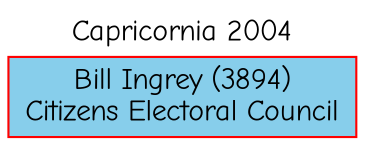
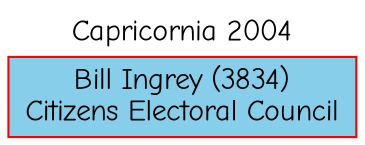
node "Bill Ingrey (3894) Citizens Electoral Council": label "Bill Ingrey (3894) Citizens Electoral Council" -> "Bill Ingrey (3834) Citizens Electoral Council"
